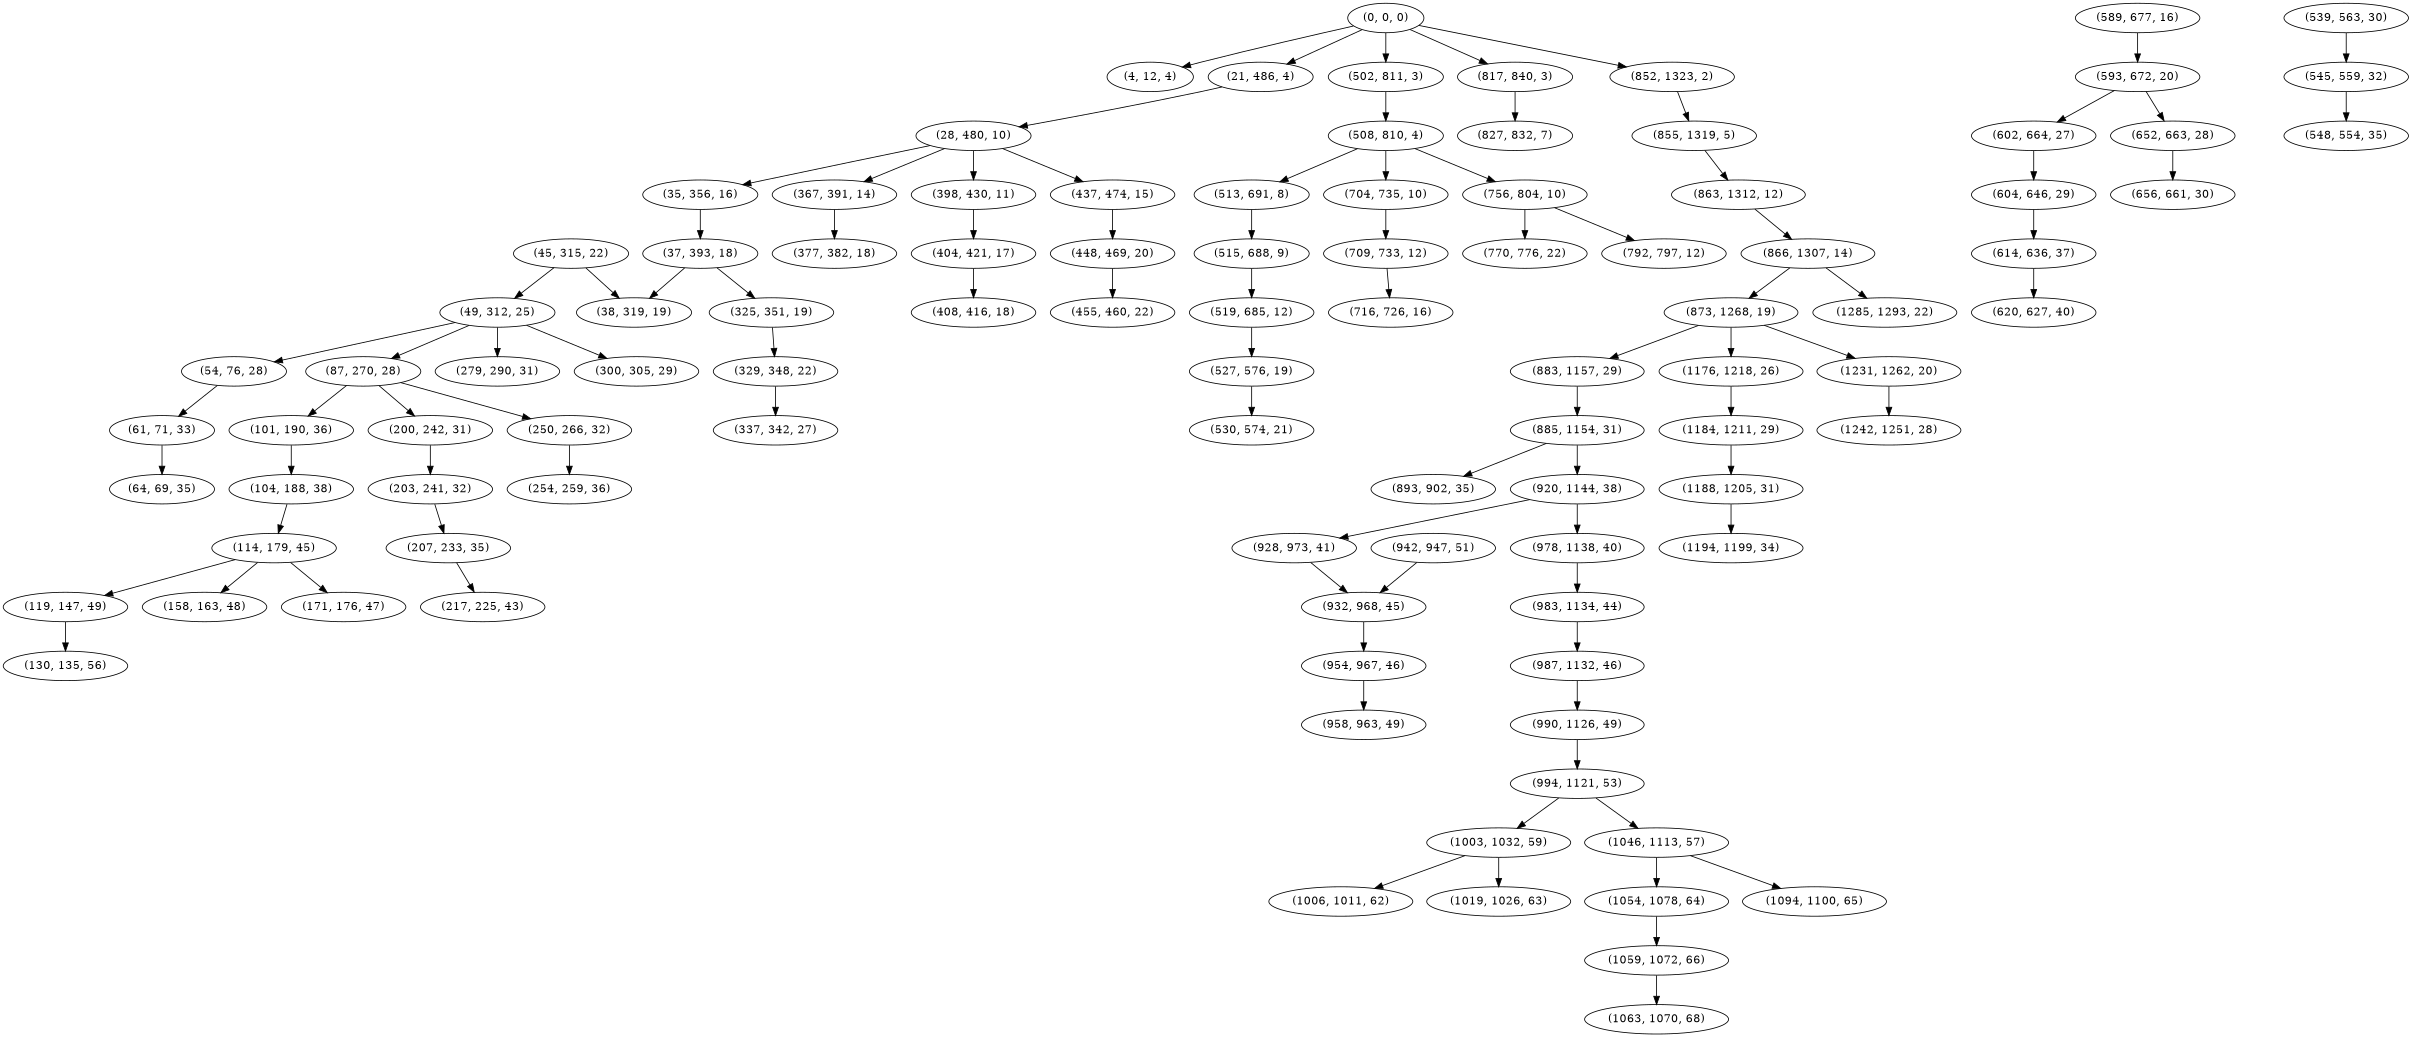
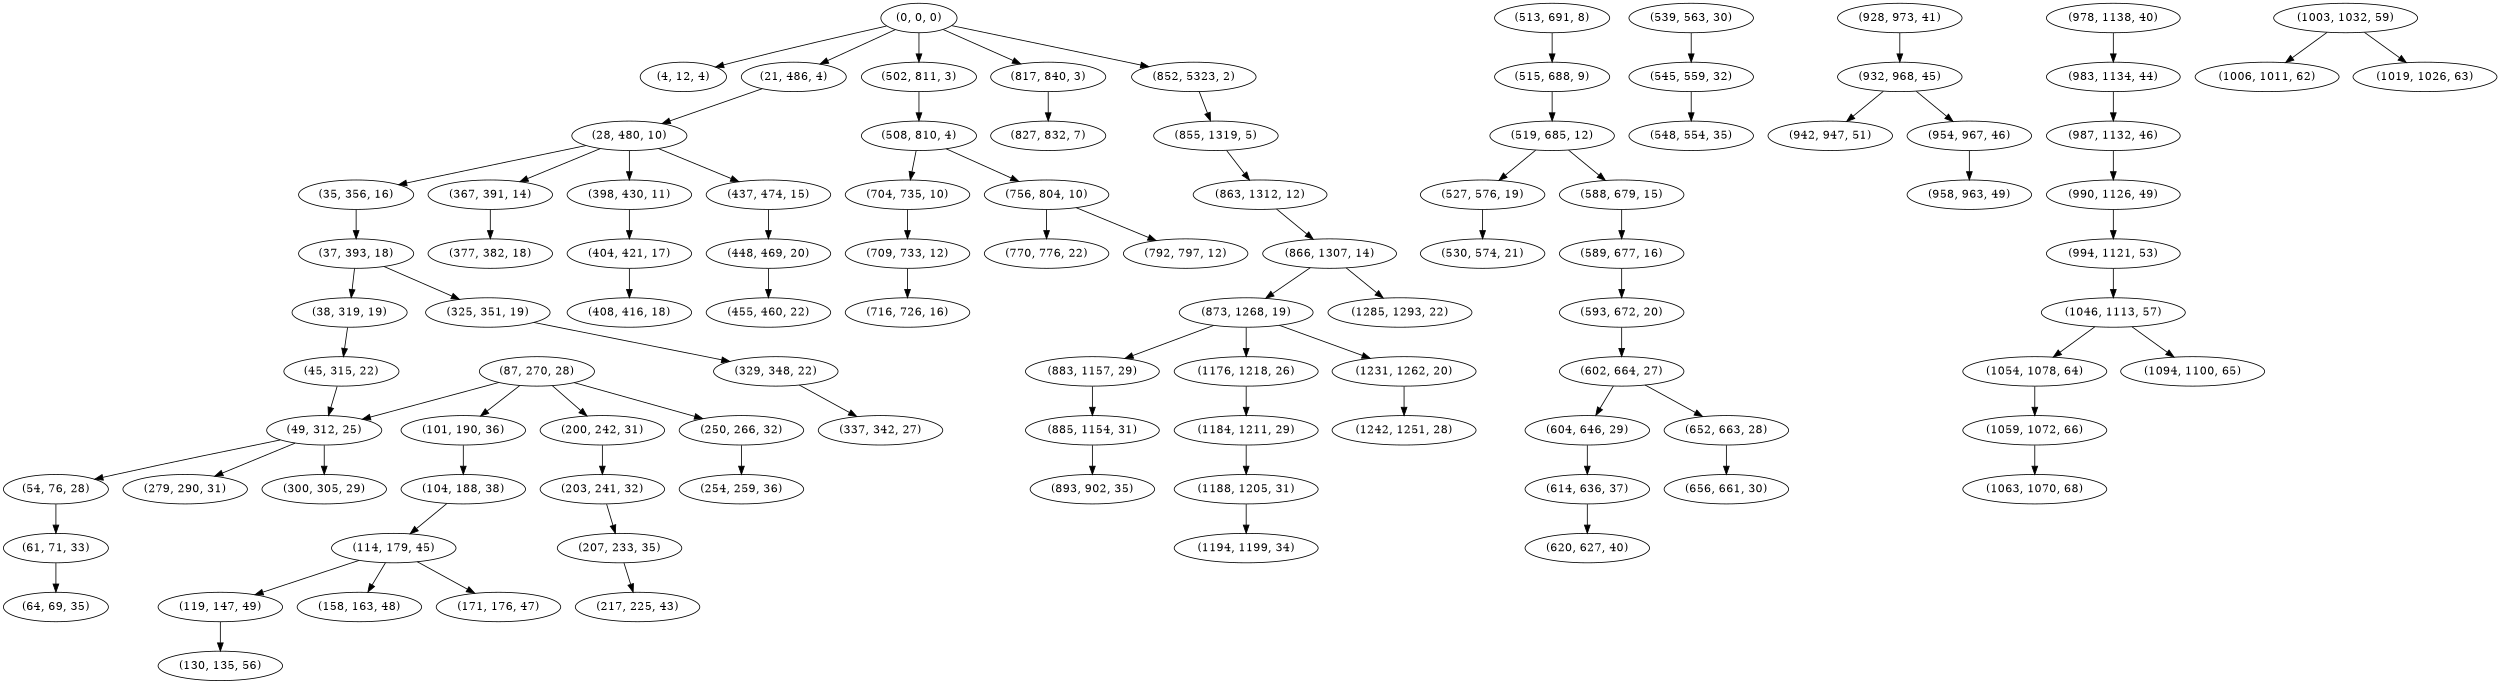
node "(852, 1323, 2)": label "(852, 1323, 2)" -> "(852, 5323, 2)"
edge "(593, 672, 20)" -> "(652, 663, 28)": now "(602, 664, 27)" -> "(652, 663, 28)"
edge "(508, 810, 4)" -> "(513, 691, 8)": removed
node "(588, 679, 15)": added
edge "(45, 315, 22)" -> "(38, 319, 19)": reversed
edge "(49, 312, 25)" -> "(87, 270, 28)": reversed
node "(920, 1144, 38)": removed
edge "(942, 947, 51)" -> "(932, 968, 45)": reversed
edge "(994, 1121, 53)" -> "(1003, 1032, 59)": removed
